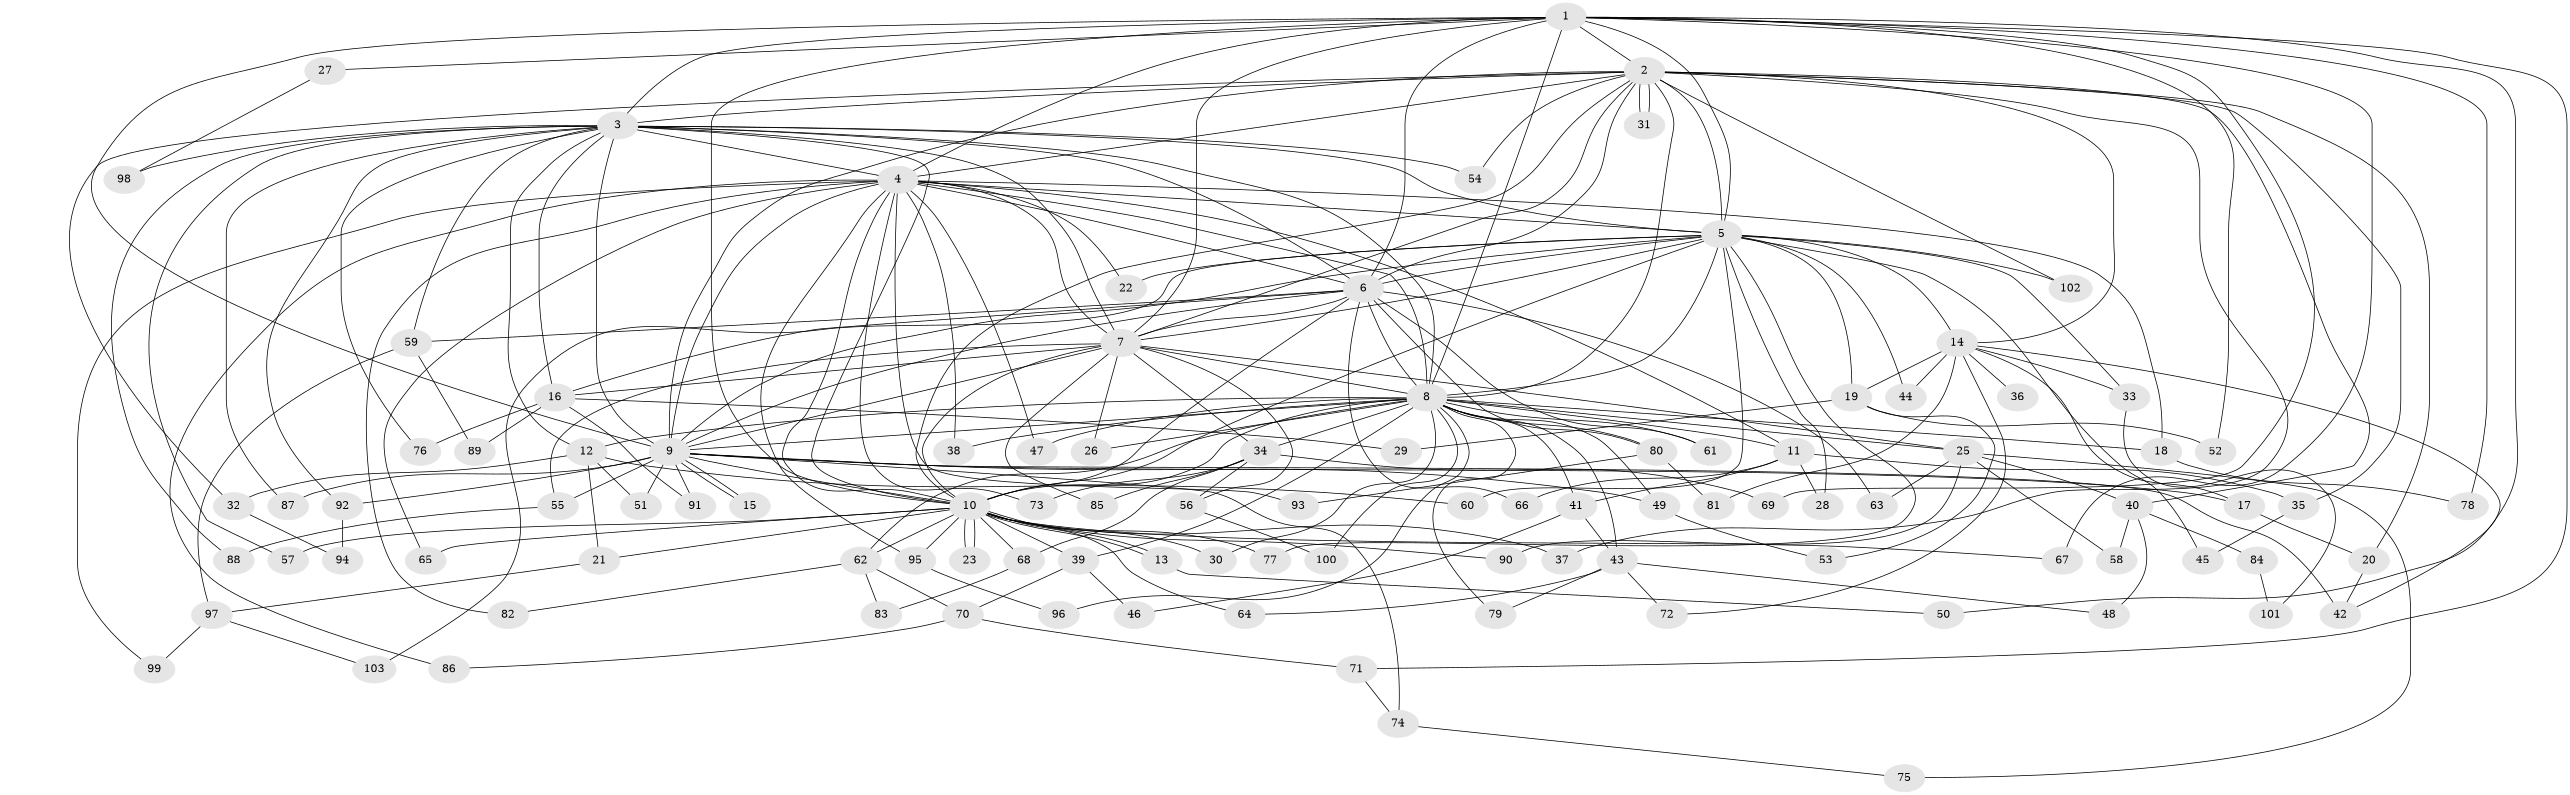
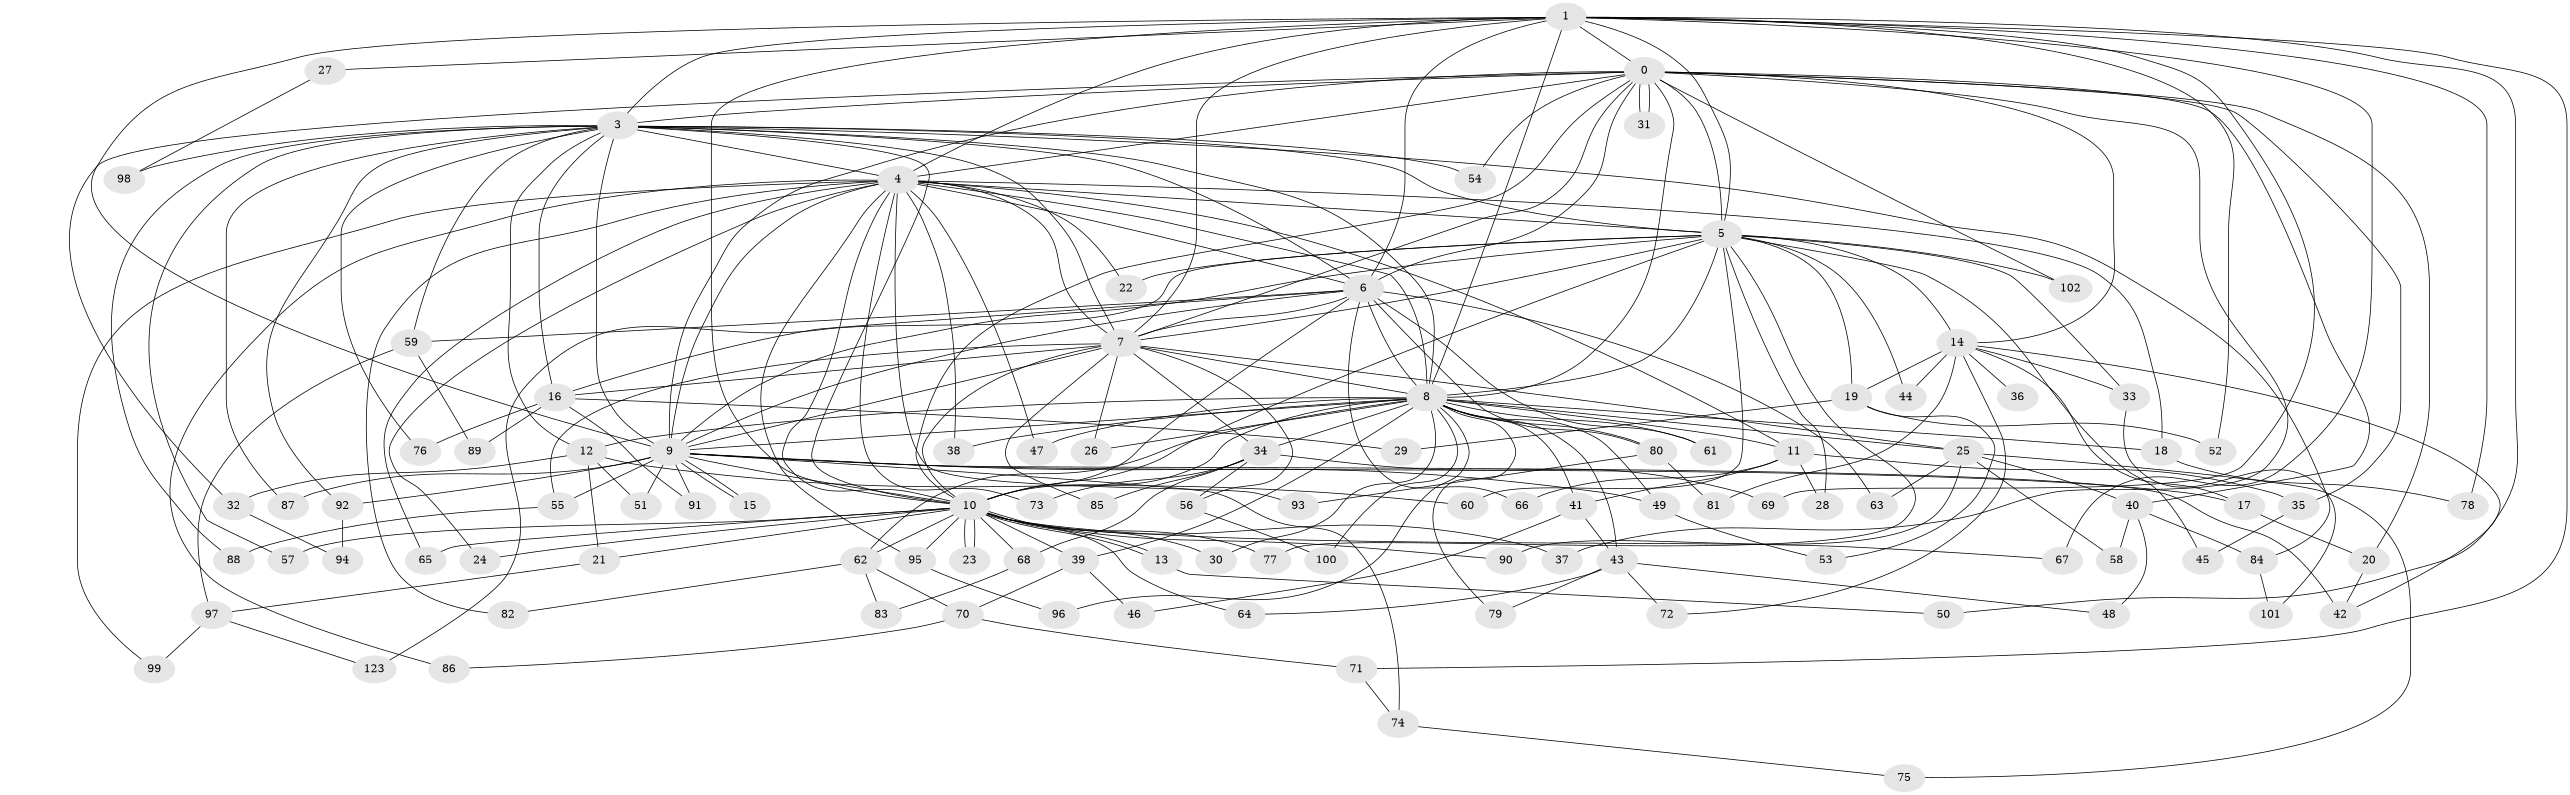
node "2": label "2" -> "0"
edge "3" -- "84": added
edge "5" -- "6": removed
node "24": added
node "103": label "103" -> "123"
